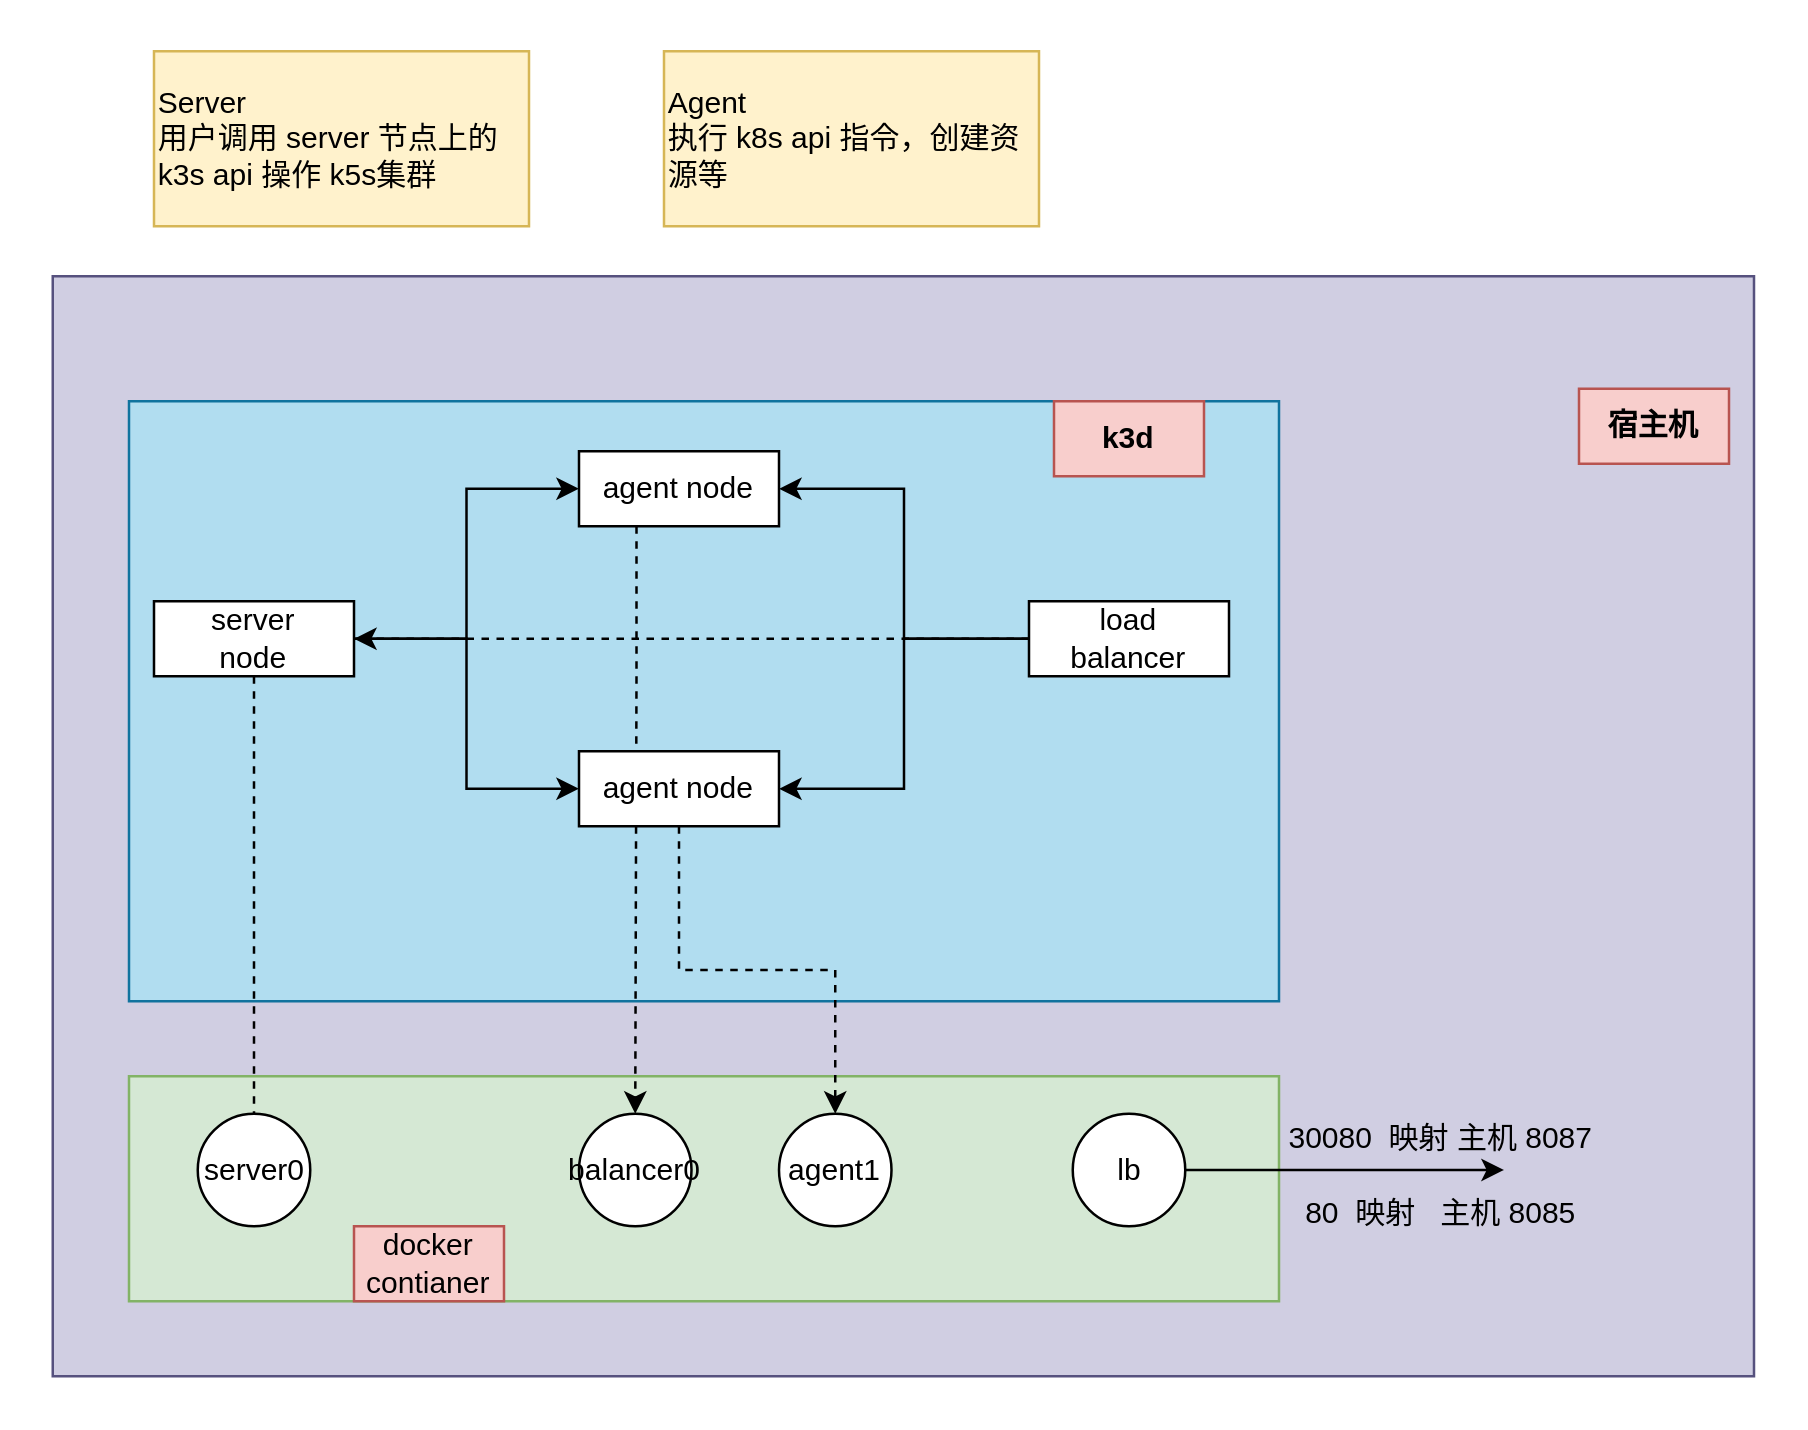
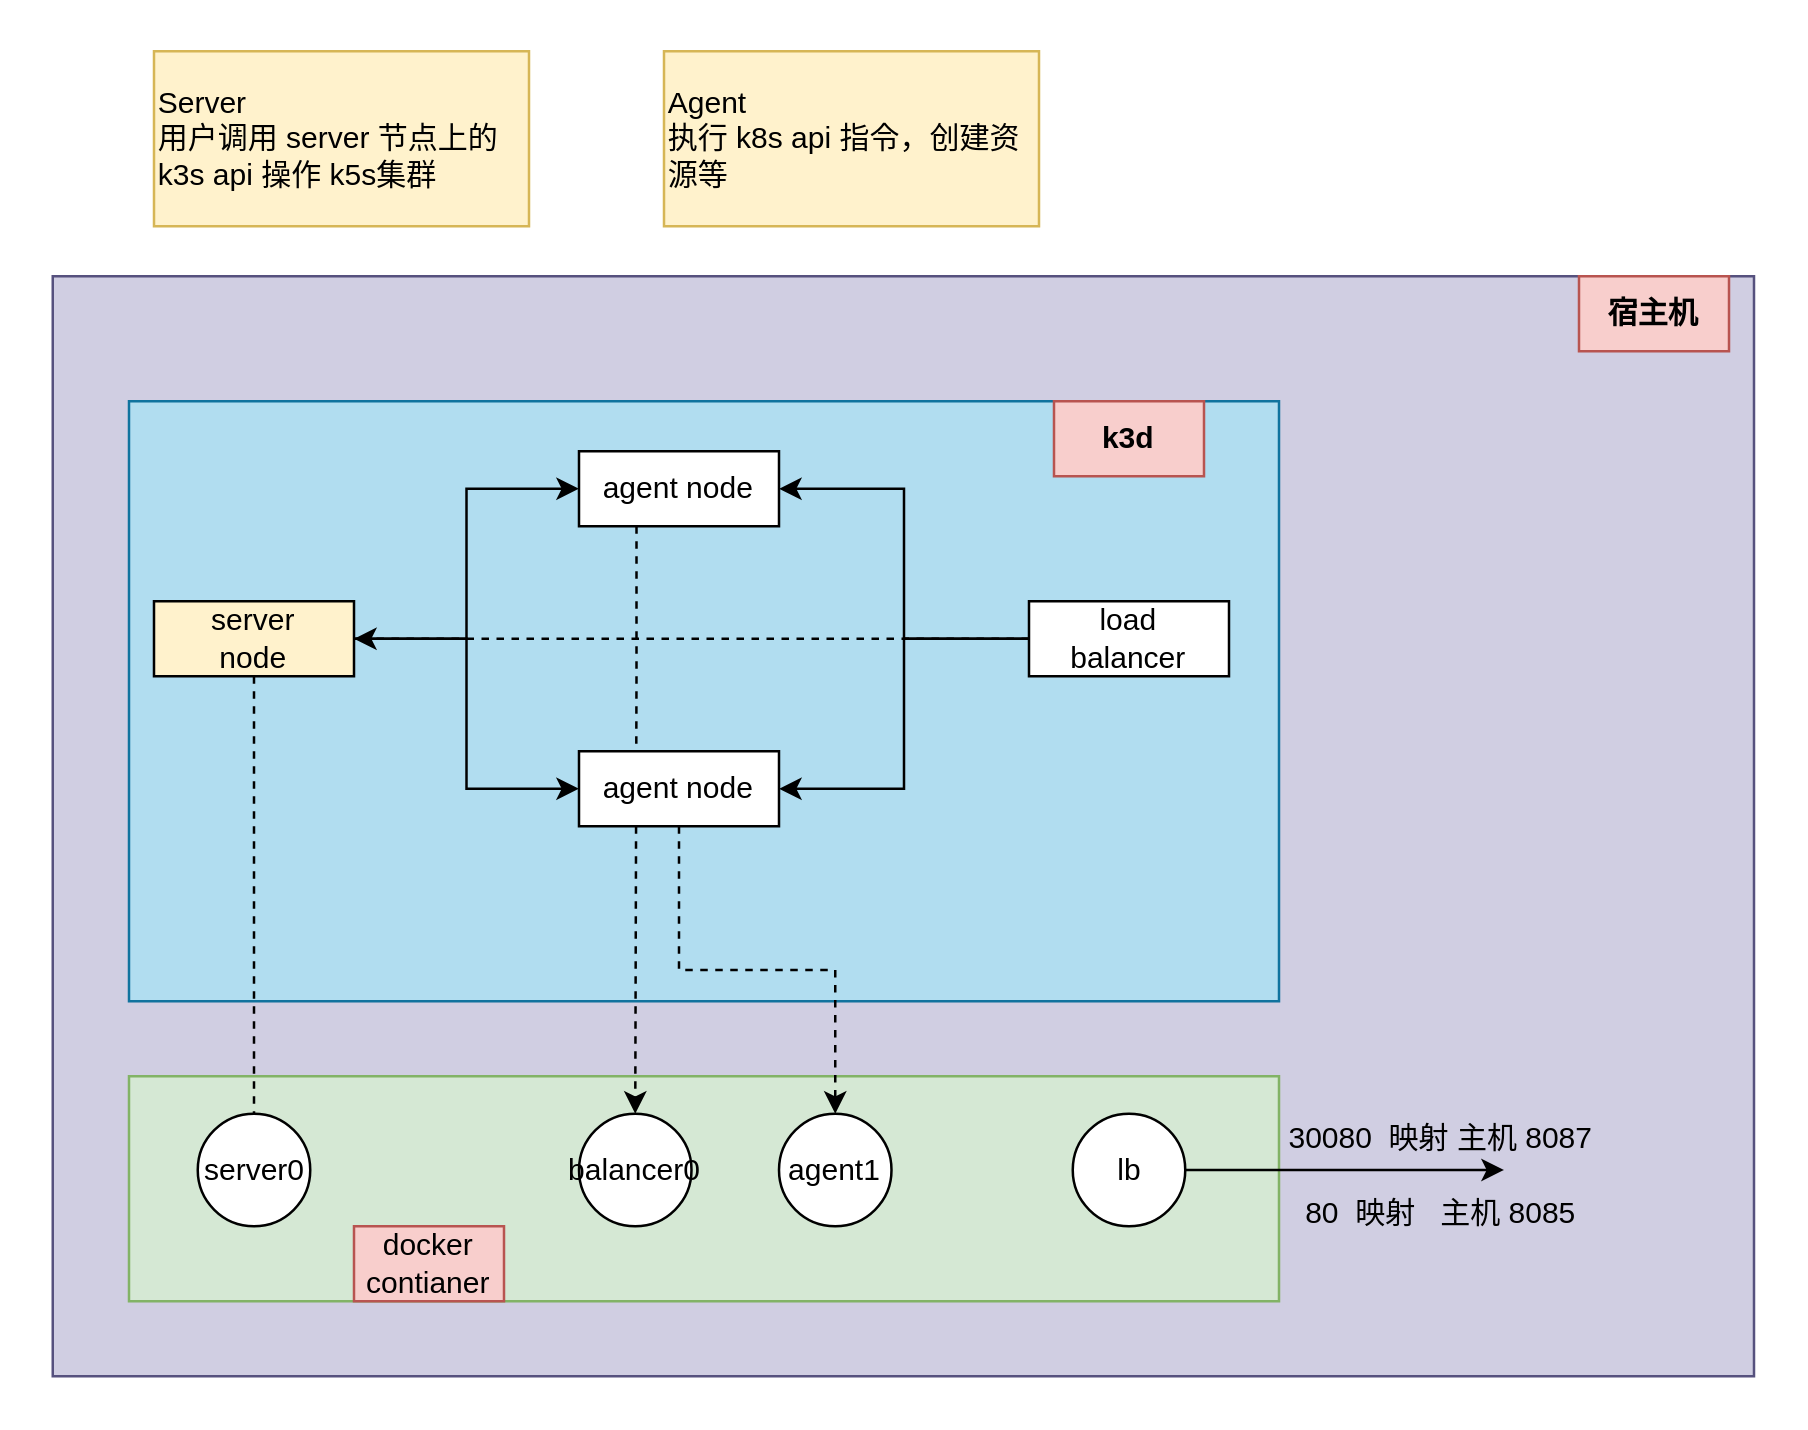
node "宿主机": moved (1654, 426) -> (1654, 314)
node "server node": fillcolor #ffffff -> #fff2cc
